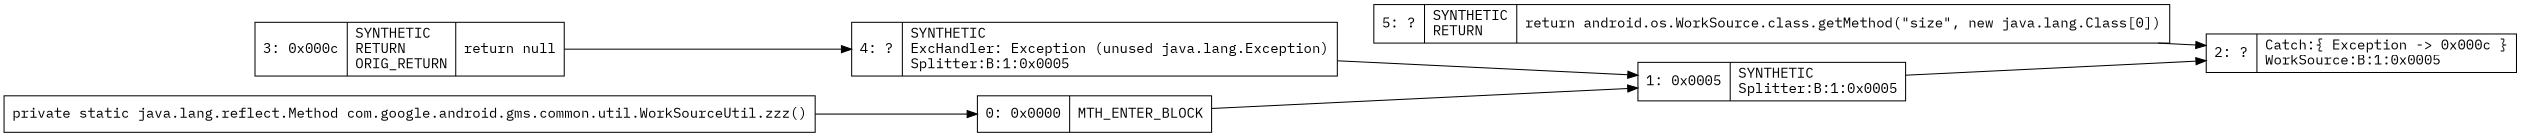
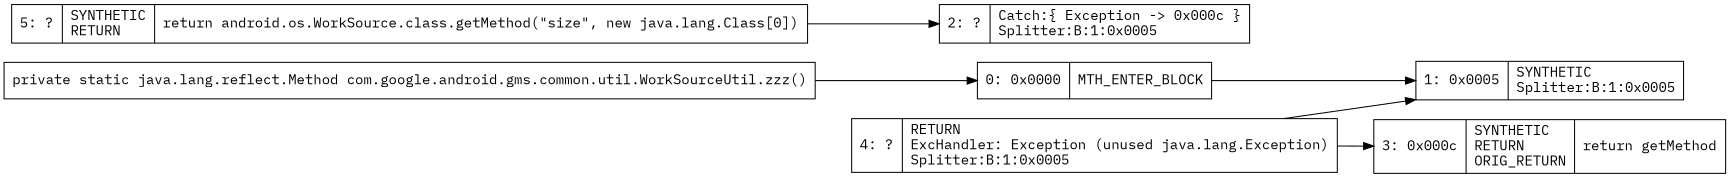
node "4: ?": text "SYNTHETIC" -> "RETURN"
node "3: 0x000c": text "return null" -> "return getMethod"
edge "3: 0x000c" -> "4: ?": reversed
node "2: ?": text "WorkSource:B:1:0x0005" -> "Splitter:B:1:0x0005"
edge "1: 0x0005" -> "2: ?": removed
